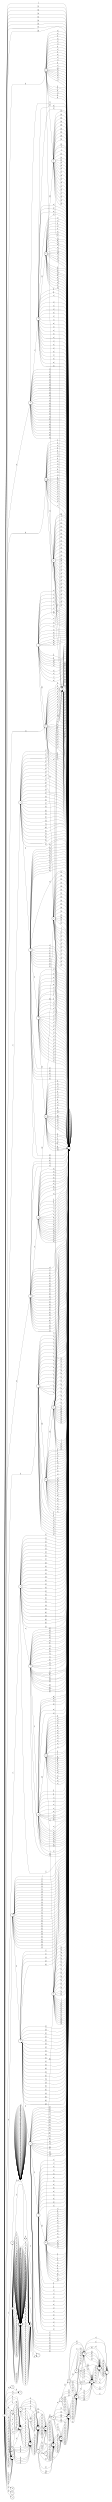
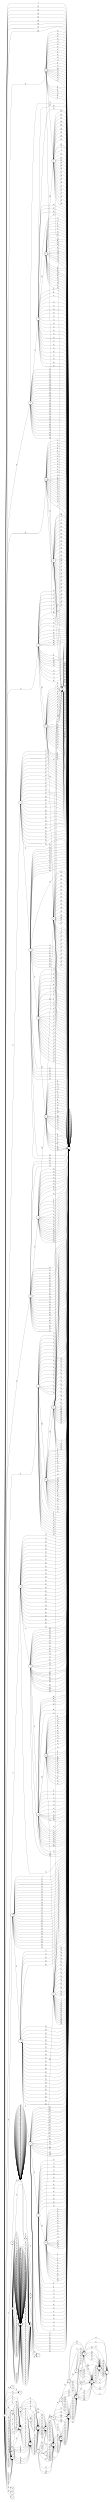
edge "0" -> "30": now "0" -> "16"
node "36": added
